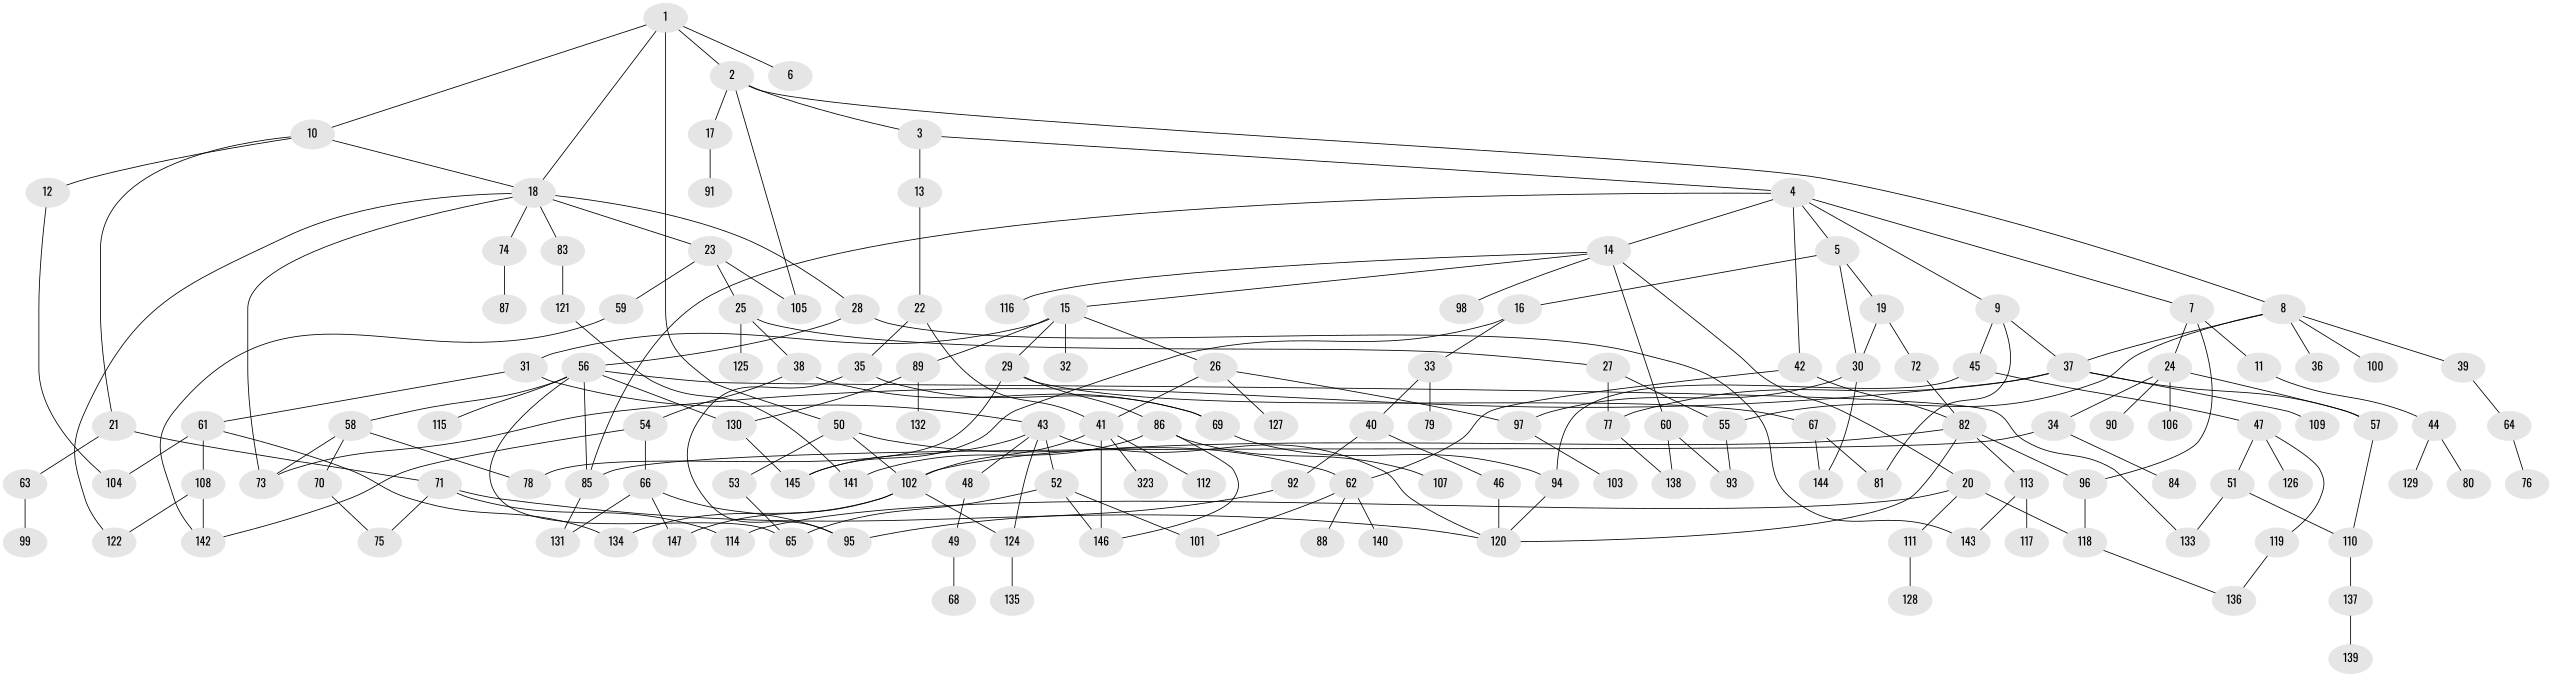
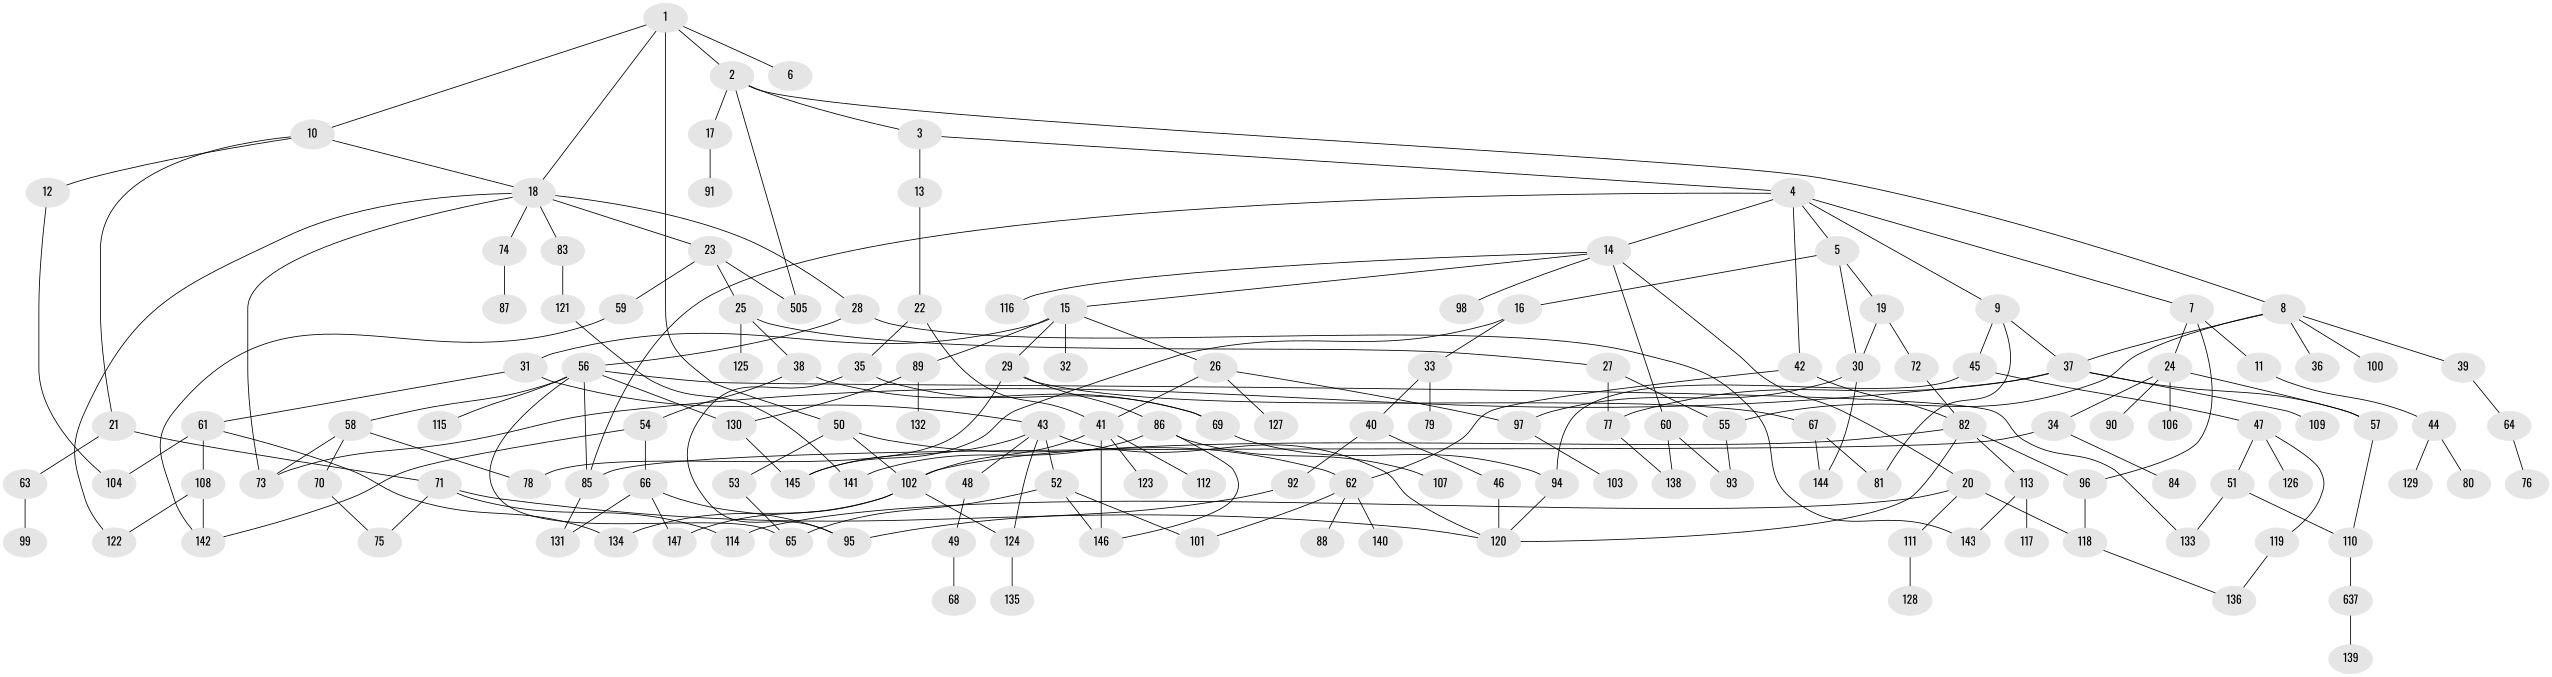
node "105": label "105" -> "505"
node "323": label "323" -> "123"
node "137": label "137" -> "637"
